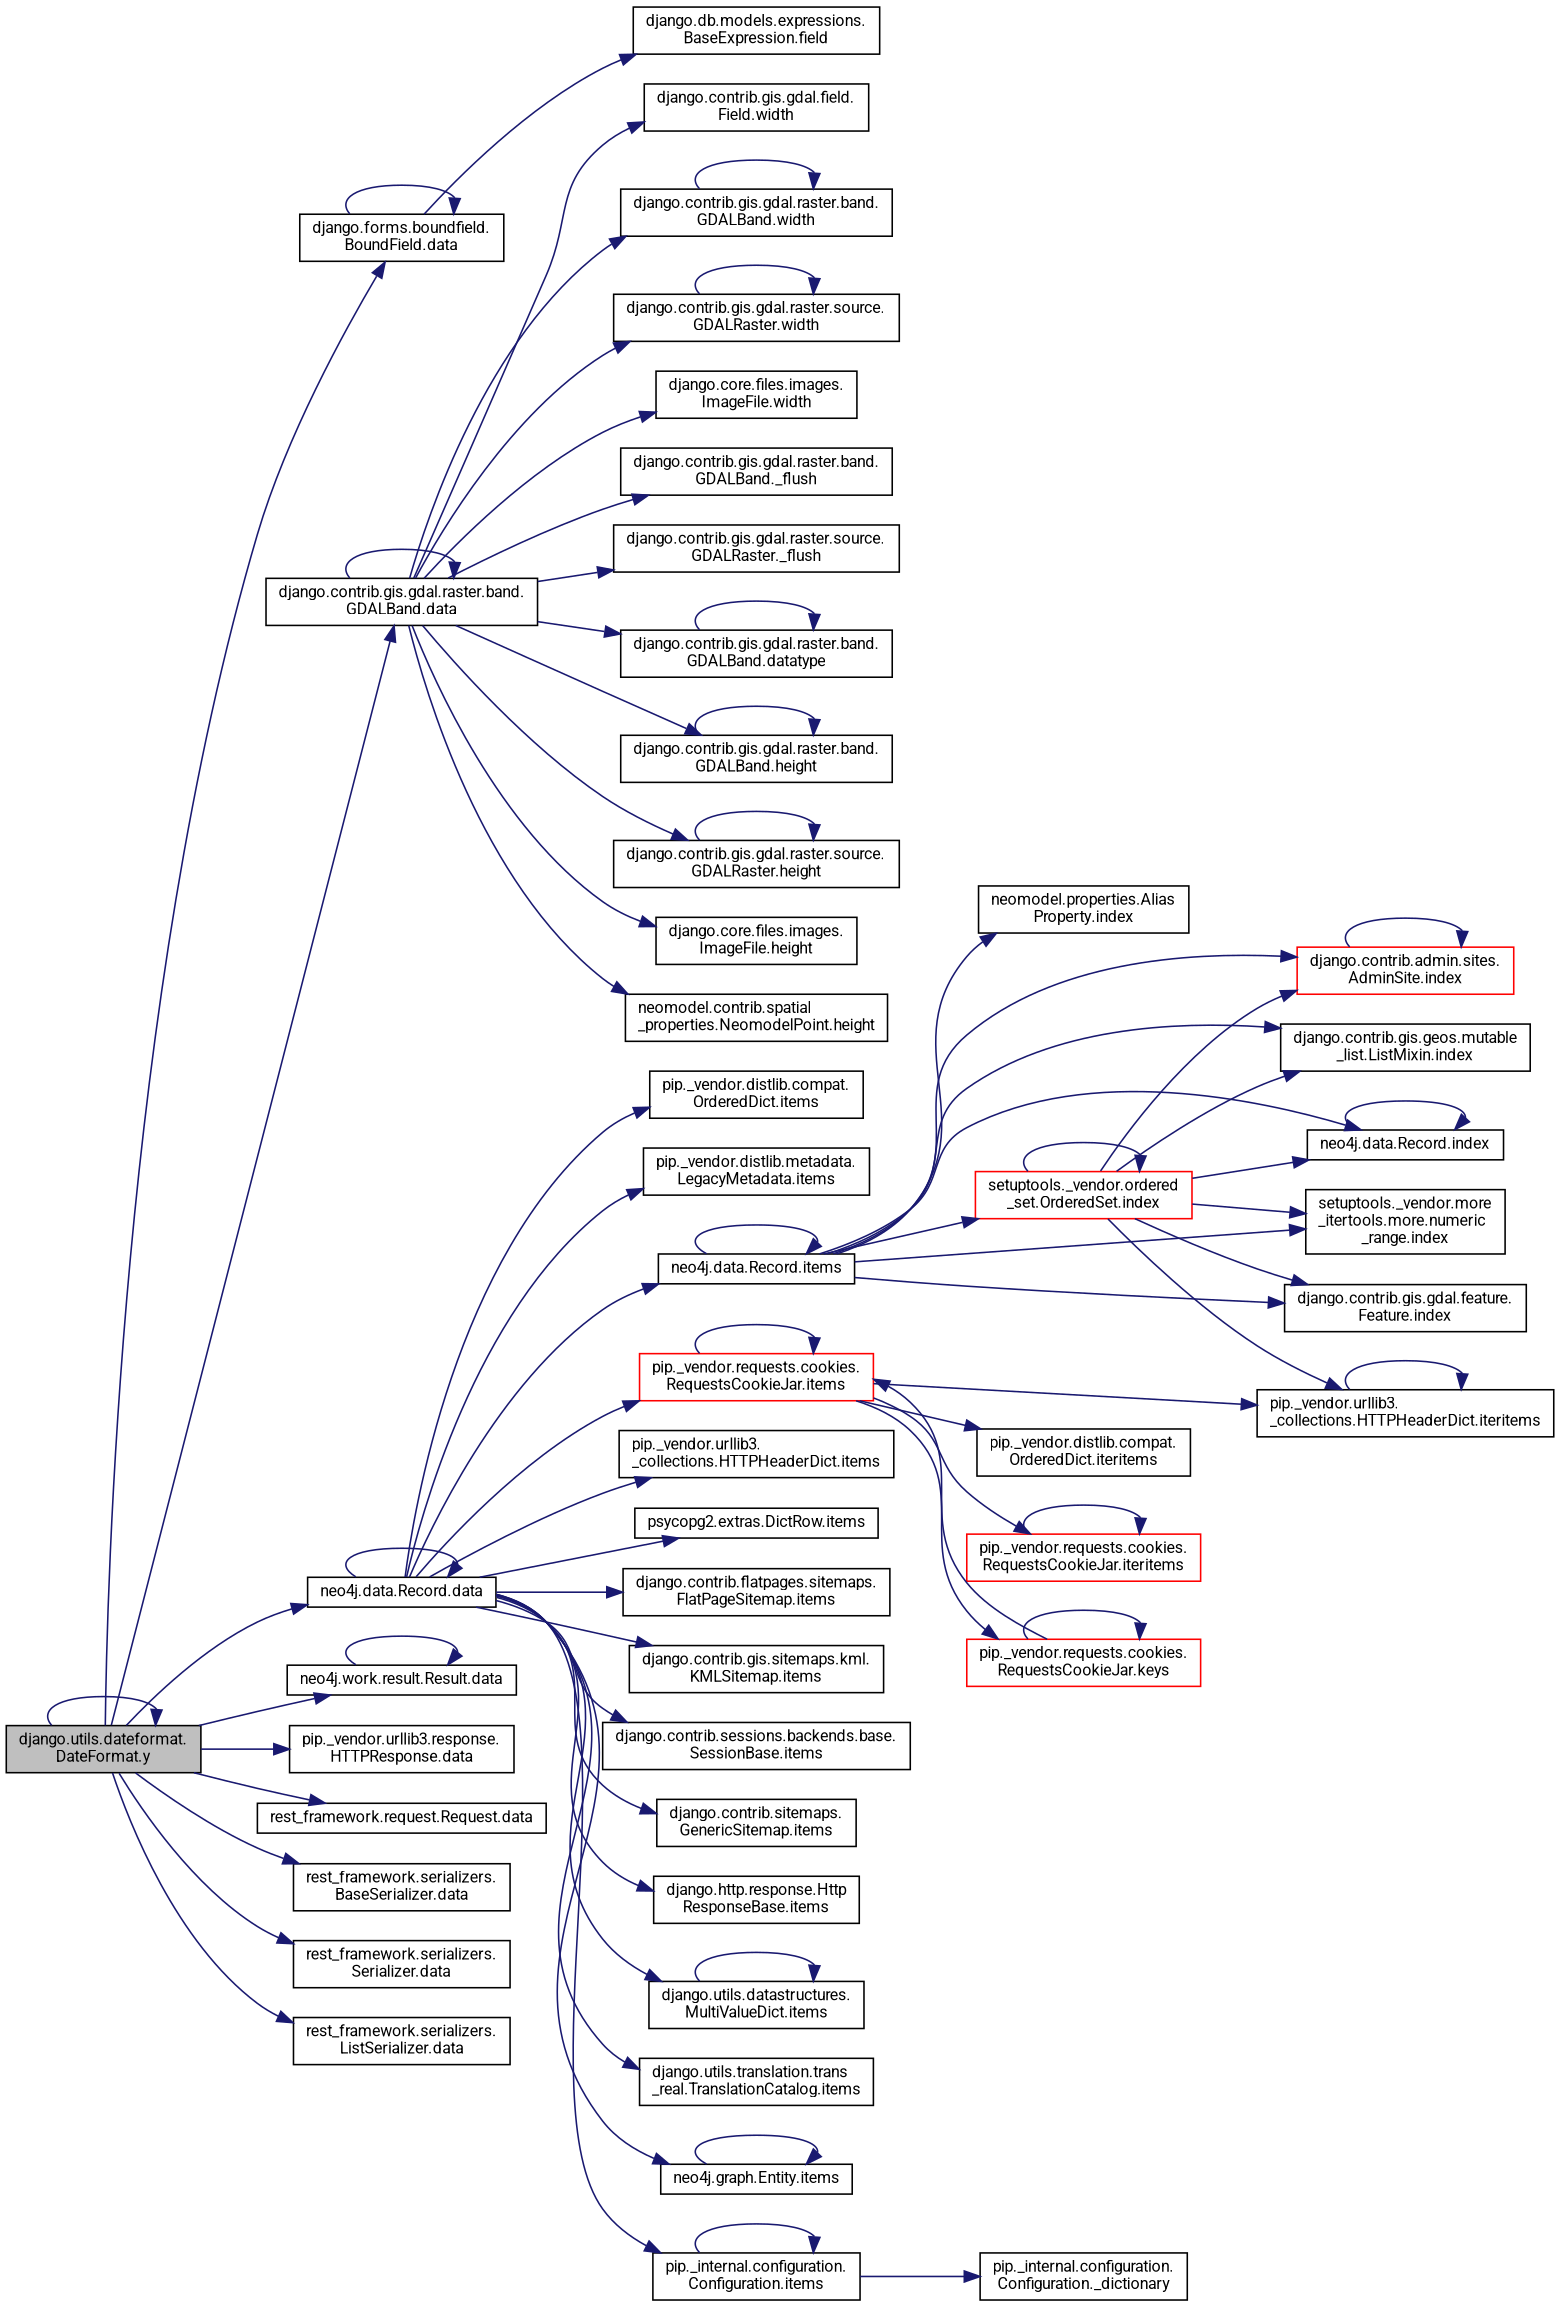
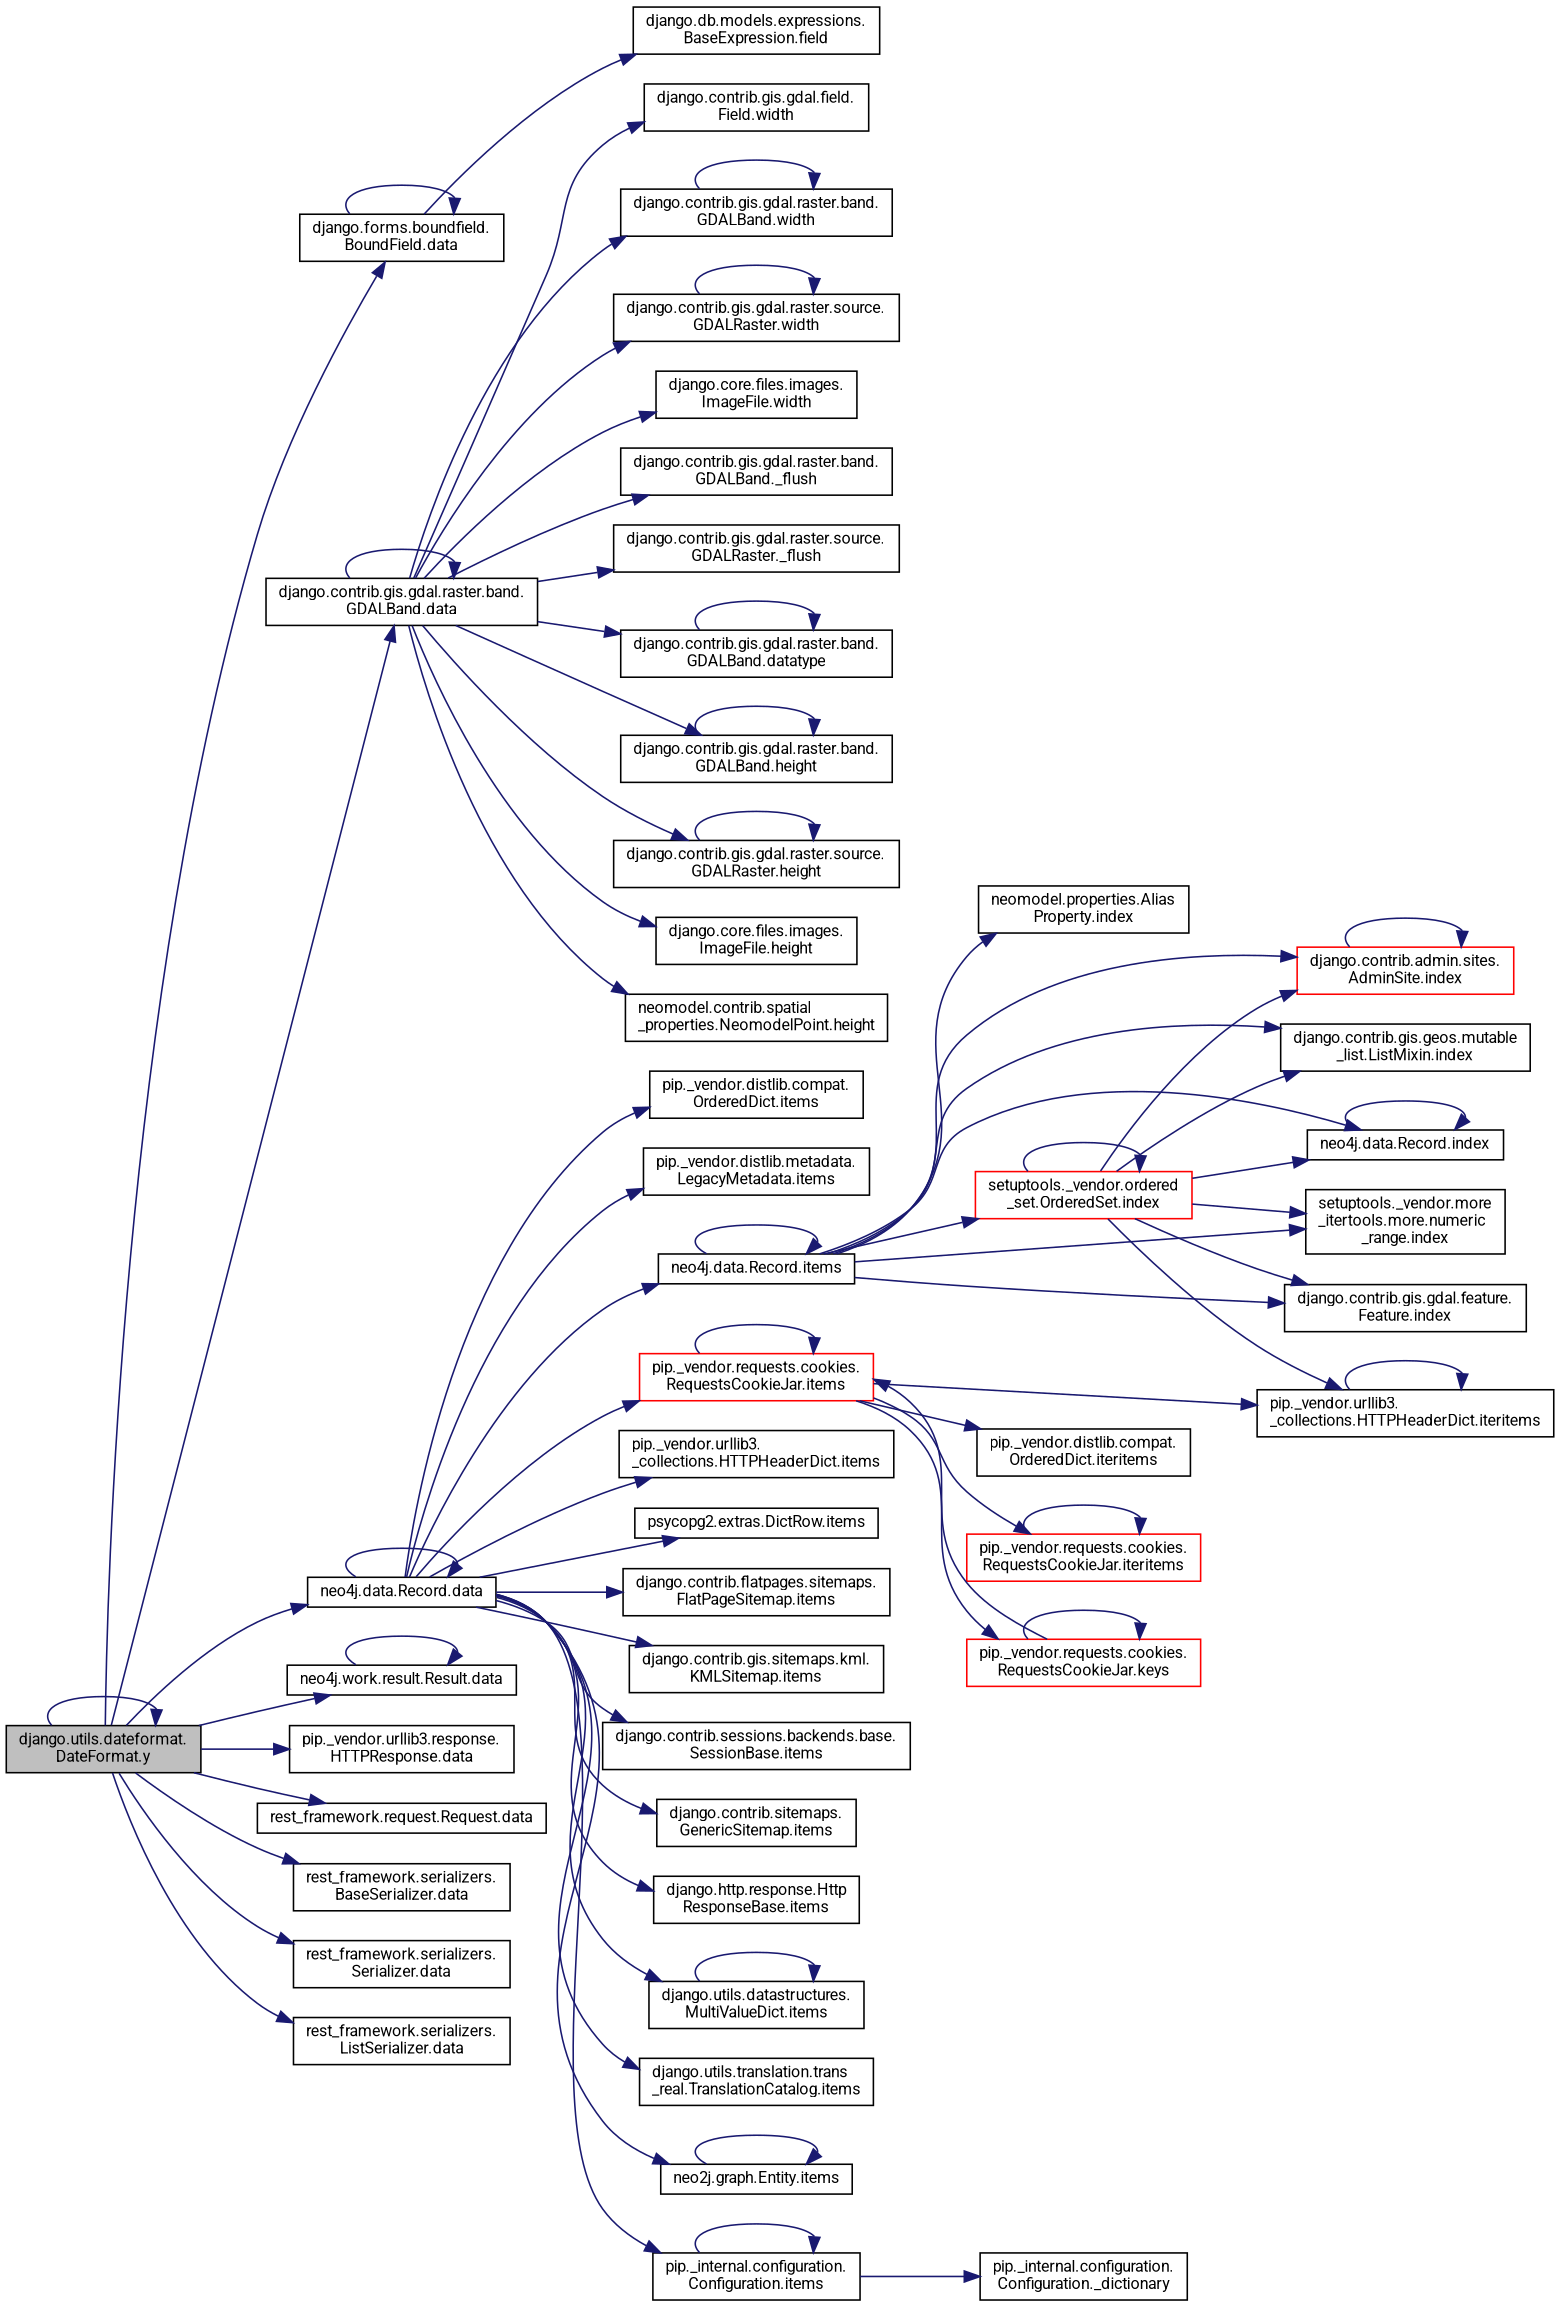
node "neo4j.graph.Entity.items": label "neo4j.graph.Entity.items" -> "neo2j.graph.Entity.items"
